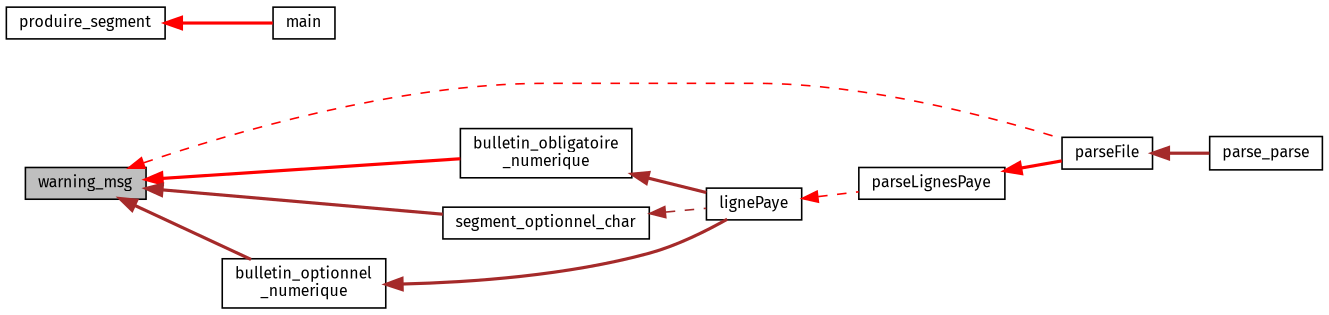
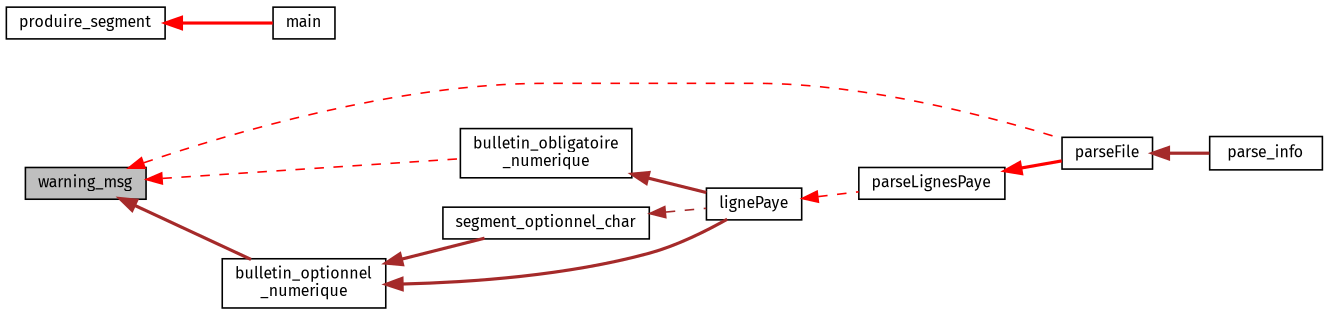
node "parse_parse": label "parse_parse" -> "parse_info"
edge "bulletin_obligatoire _numerique" -> "warning_msg": style bold -> dashed
edge "segment_optionnel_char" -> "warning_msg": now "segment_optionnel_char" -> "bulletin_optionnel _numerique"
